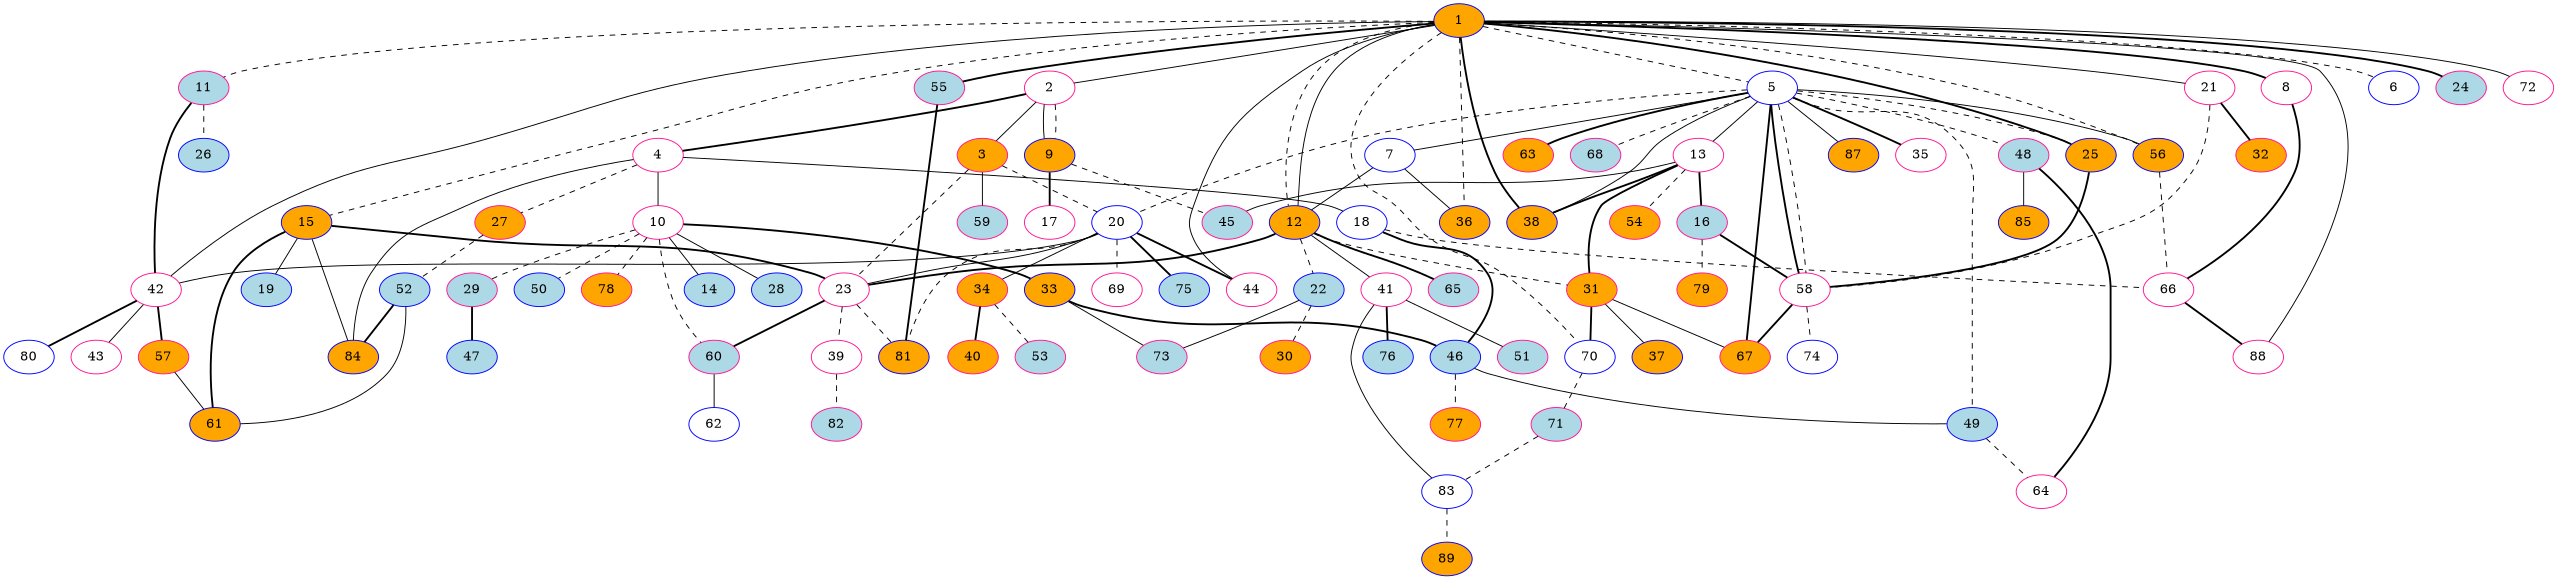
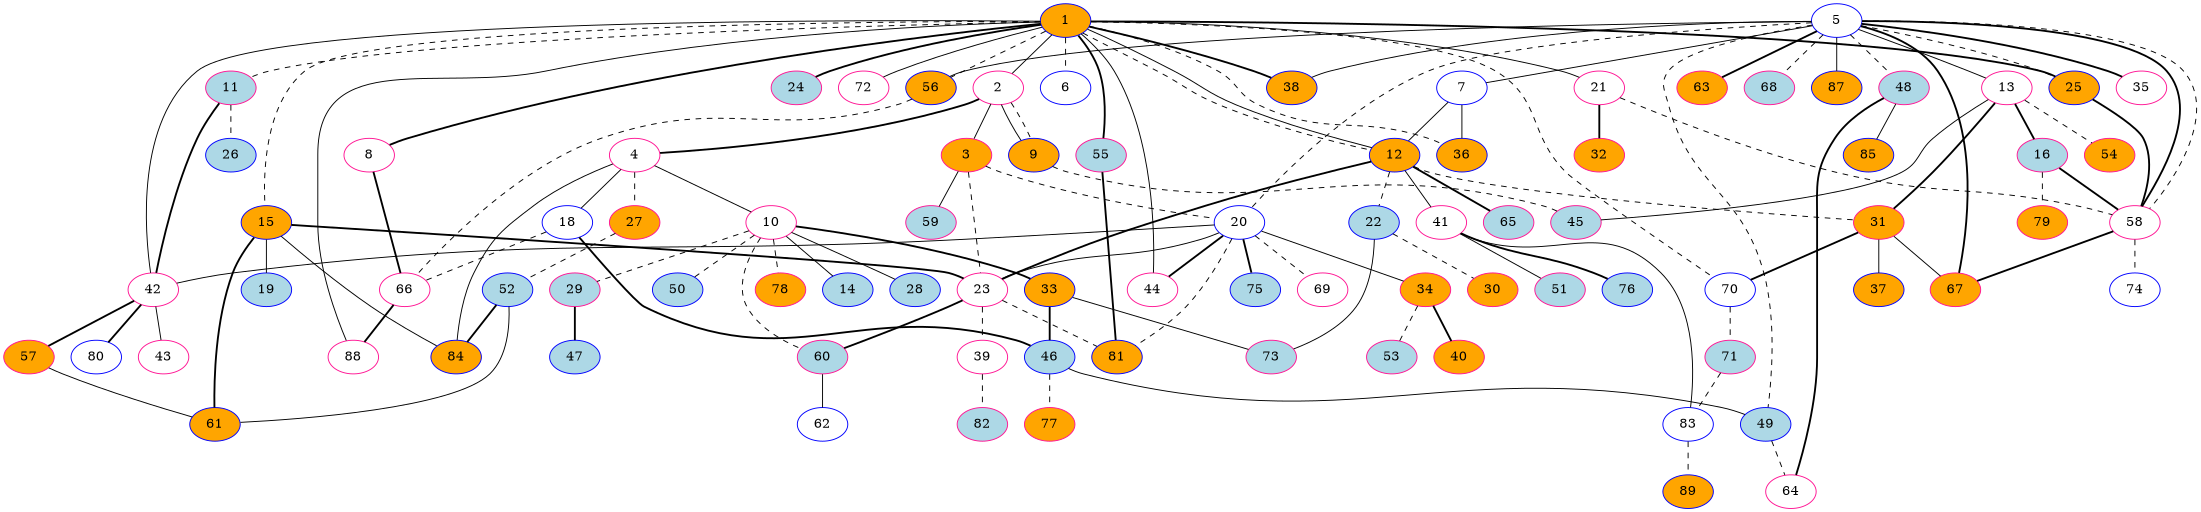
edge "1" -- "5": removed
edge "13" -- "38": removed
node "17": removed
